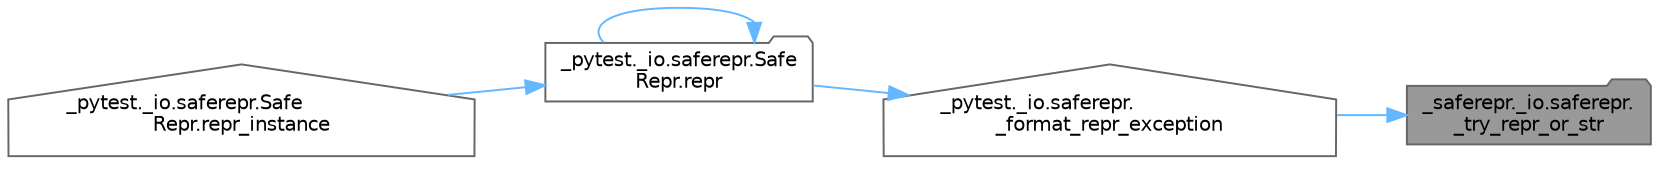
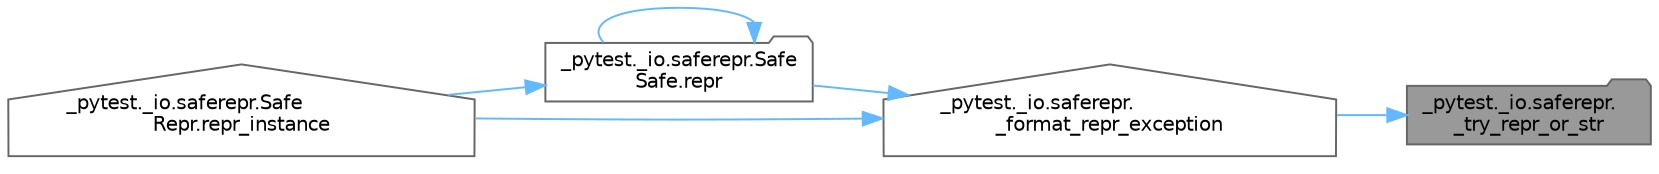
node "_pytest._io.saferepr.Safe Repr.repr": label "_pytest._io.saferepr.Safe Repr.repr" -> "_pytest._io.saferepr.Safe Safe.repr"
node "_saferepr._io.saferepr. _try_repr_or_str": label "_saferepr._io.saferepr. _try_repr_or_str" -> "_pytest._io.saferepr. _try_repr_or_str"
edge "_pytest._io.saferepr.Safe Repr.repr_instance" -> "_pytest._io.saferepr. _format_repr_exception": added
